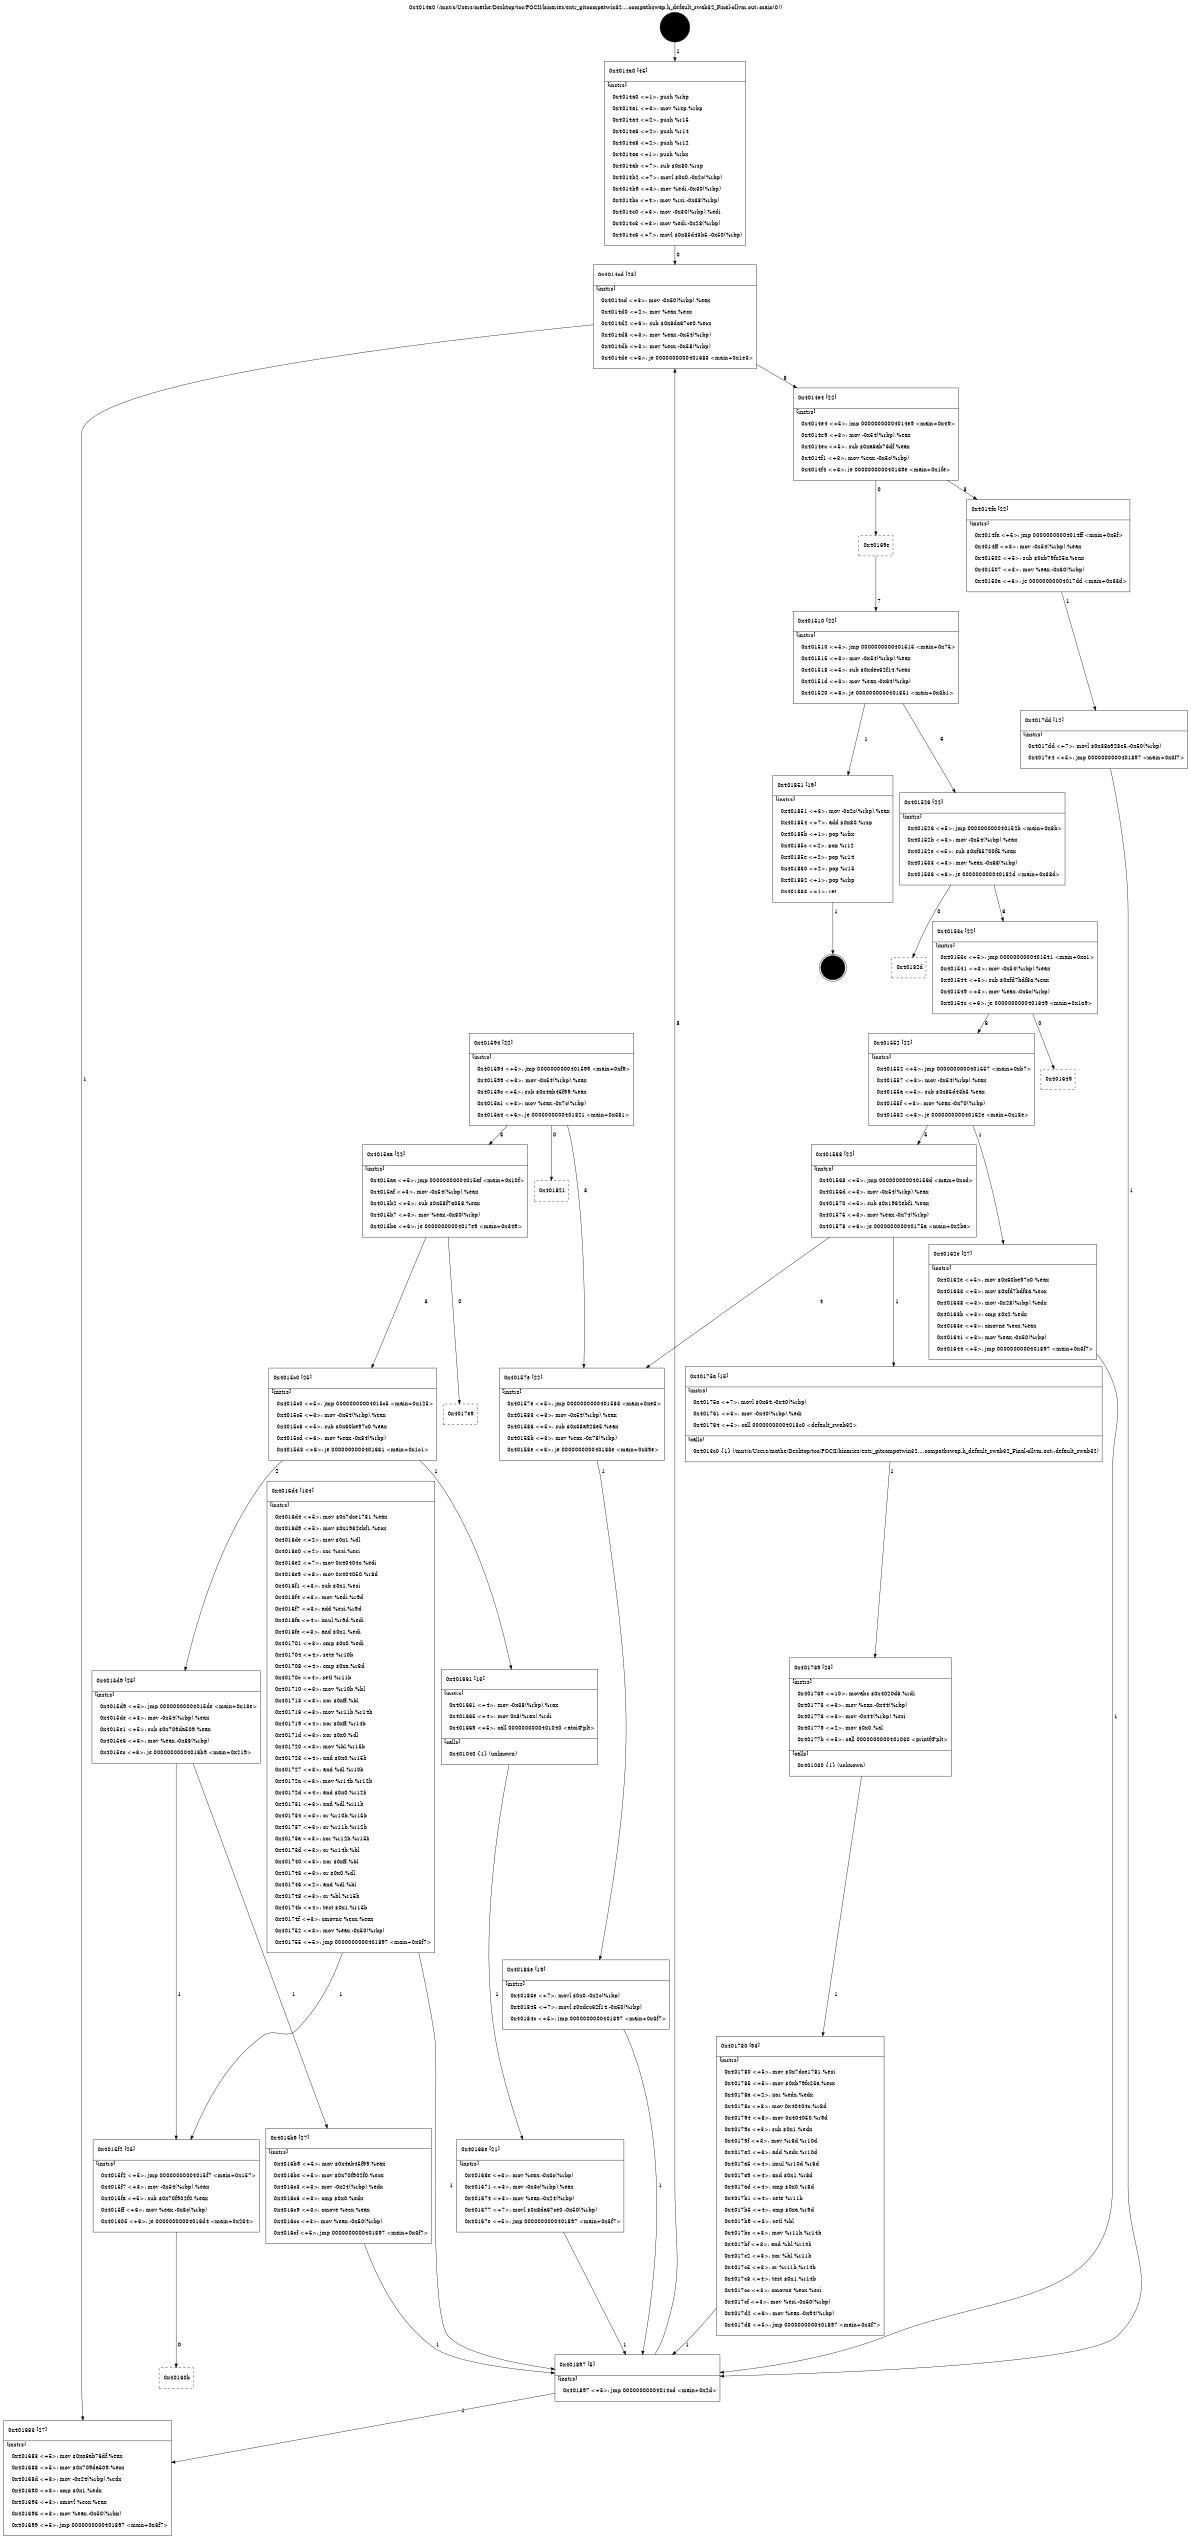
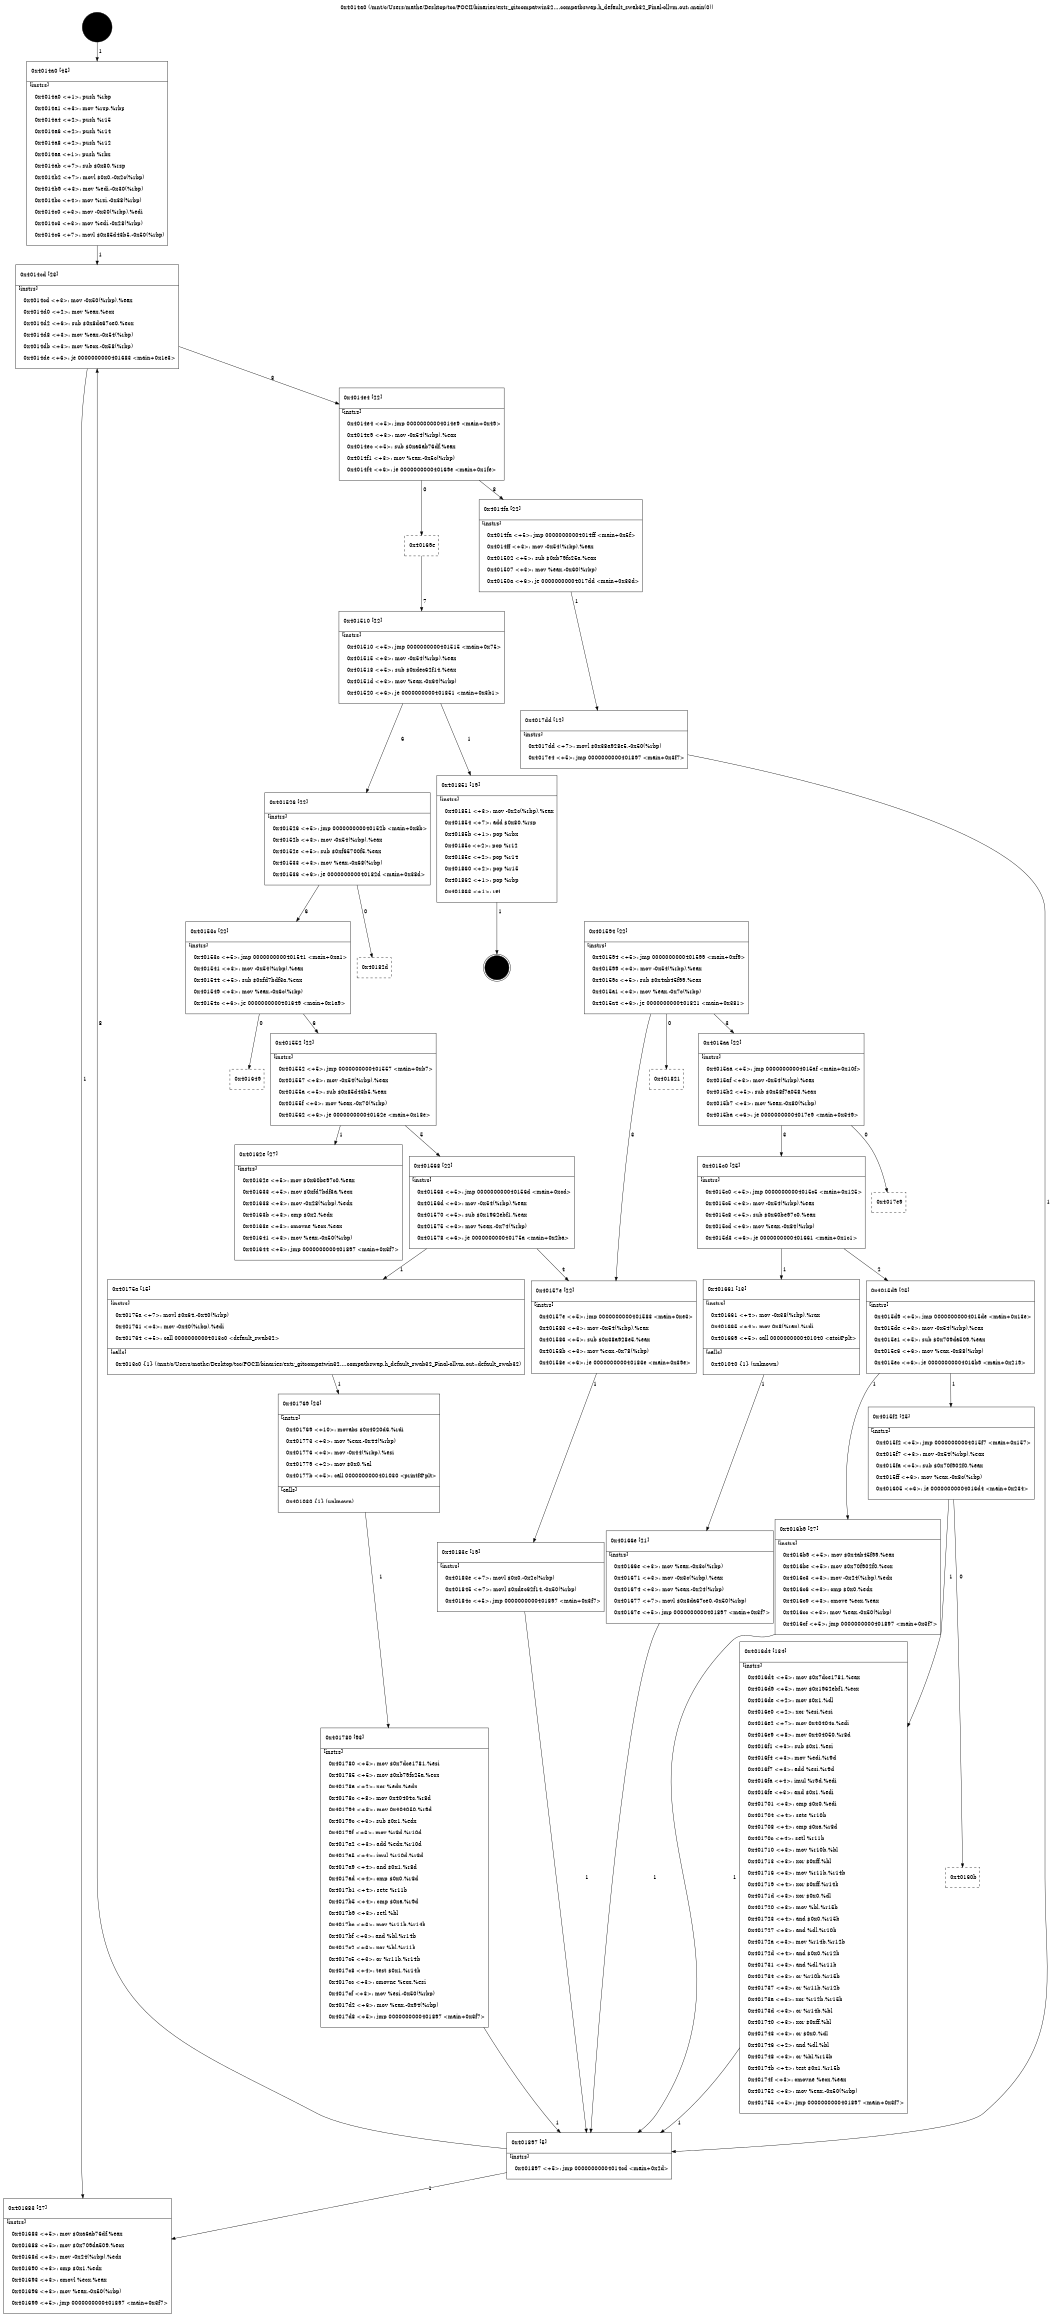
edge "0x4014a0 [45]" -> "0x4014cd [23]": label " 0" -> " 1"
edge "0x40162e [27]" -> "0x401897 [5]": removed, label "1"
edge "0x4016d4 [134]" -> "0x4015f2 [25]": reversed
